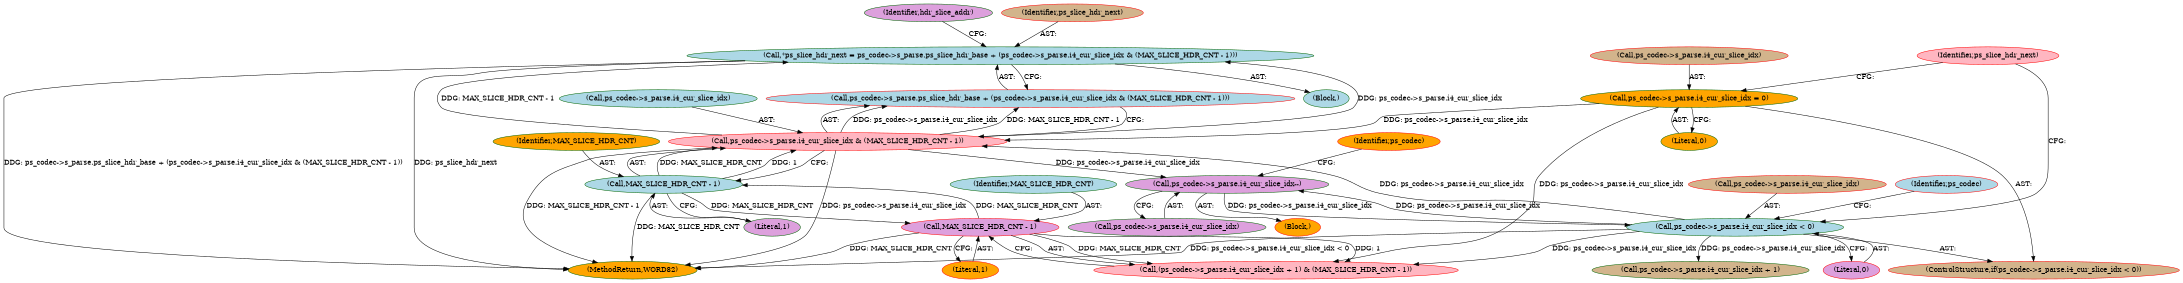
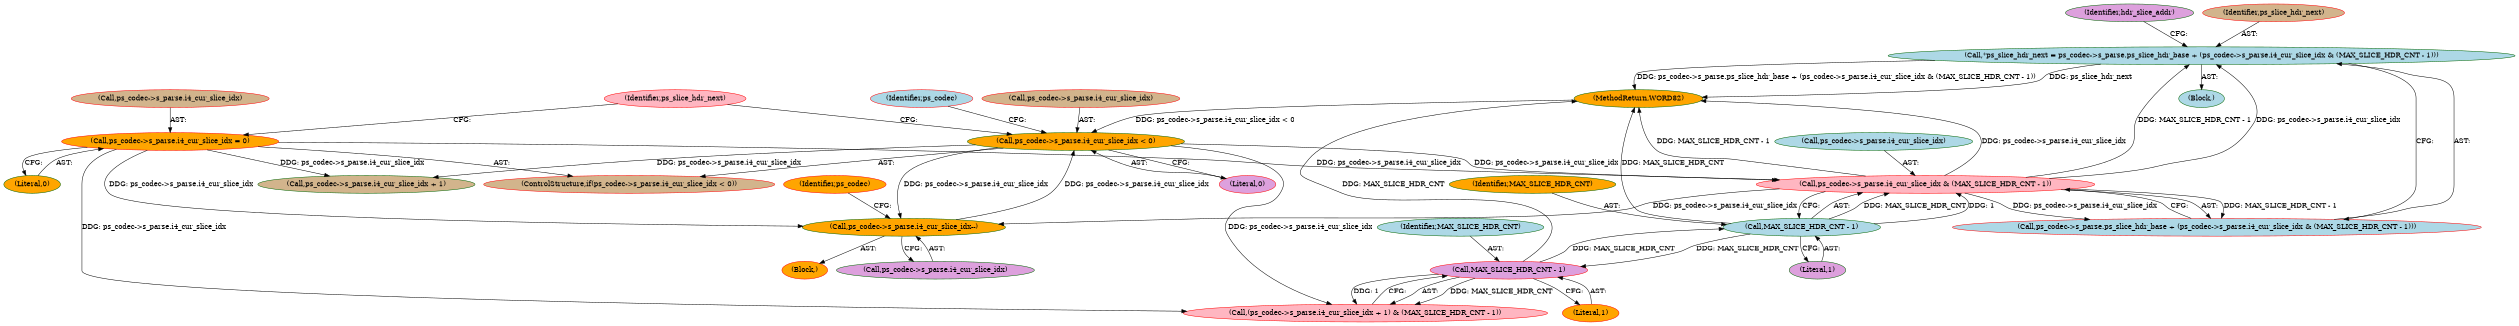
node "(Call,ps_codec->s_parse.i4_cur_slice_idx = 0)": color darkgreen -> red
edge "(Call,ps_codec->s_parse.i4_cur_slice_idx = 0)" -> "(Call,ps_codec->s_parse.i4_cur_slice_idx + 1)": added, label "DDG: ps_codec->s_parse.i4_cur_slice_idx"
node "(Call,ps_codec->s_parse.i4_cur_slice_idx--)": fillcolor plum -> orange
edge "(Call,ps_codec->s_parse.i4_cur_slice_idx = 0)" -> "(Call,ps_codec->s_parse.i4_cur_slice_idx--)": added, label "DDG: ps_codec->s_parse.i4_cur_slice_idx"
node "(Call,ps_codec->s_parse.i4_cur_slice_idx < 0)": fillcolor lightblue -> orange
edge "(Call,ps_codec->s_parse.i4_cur_slice_idx < 0)" -> "(MethodReturn,WORD82)": reversed
